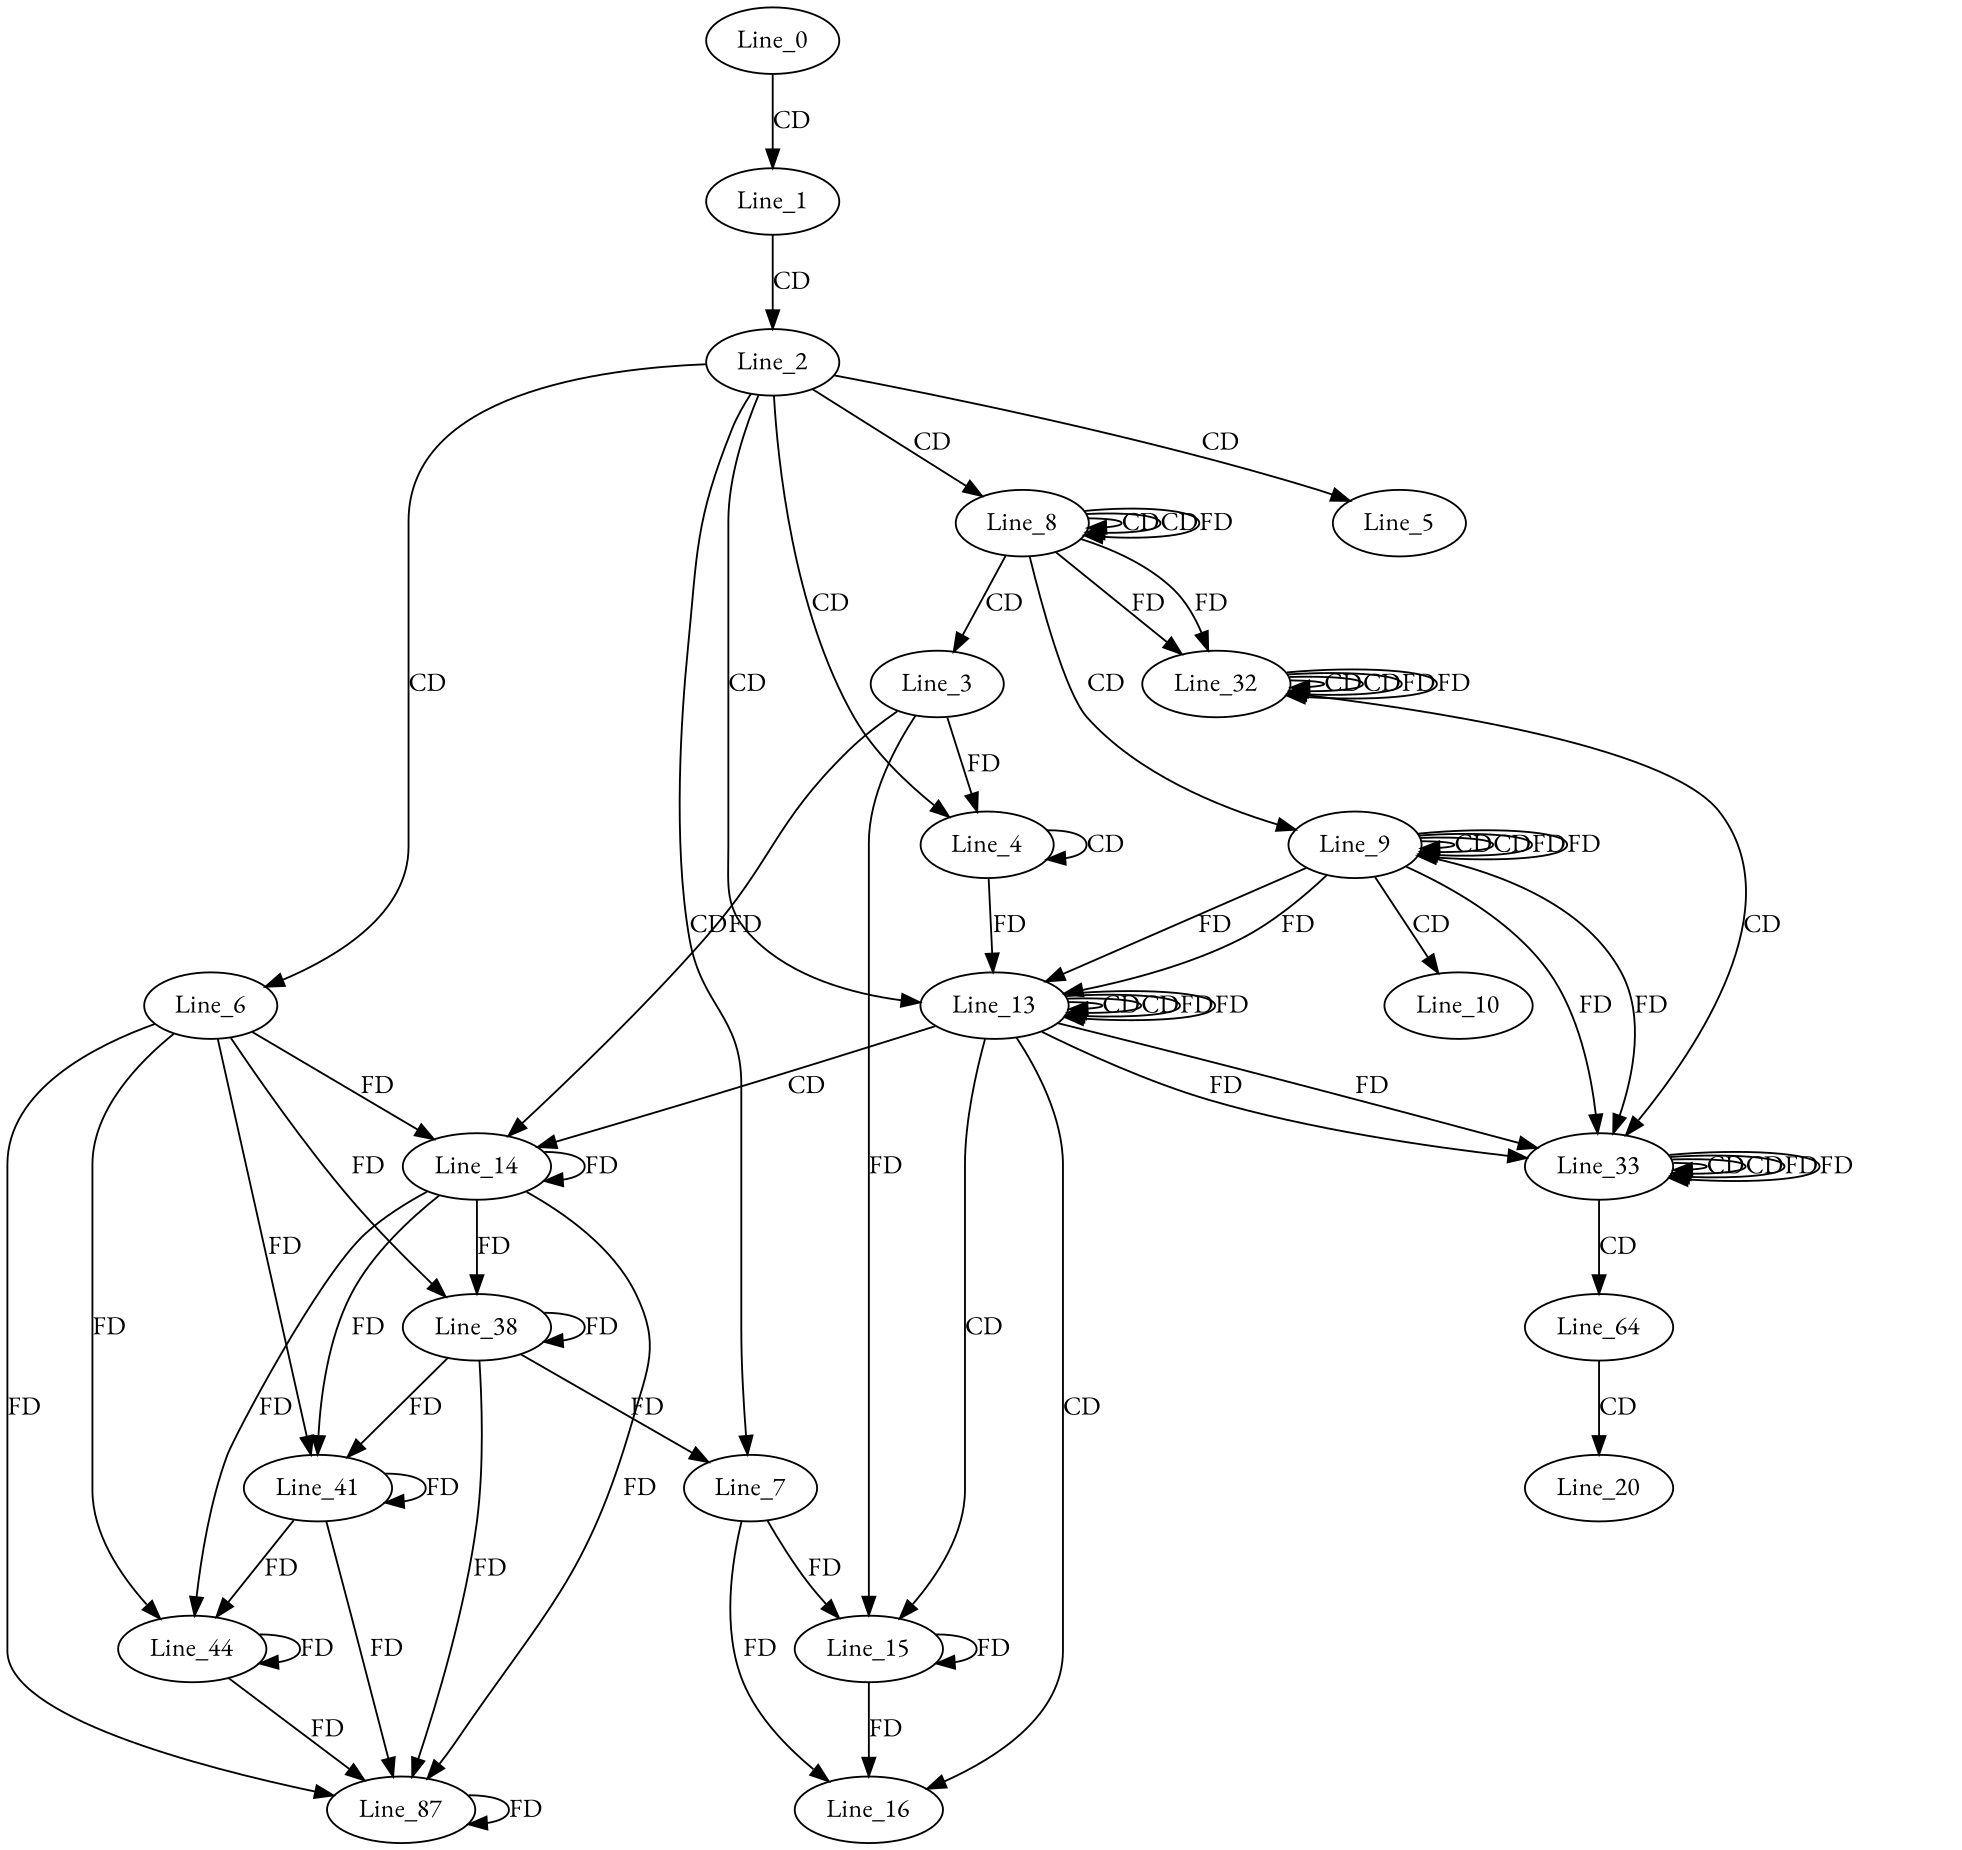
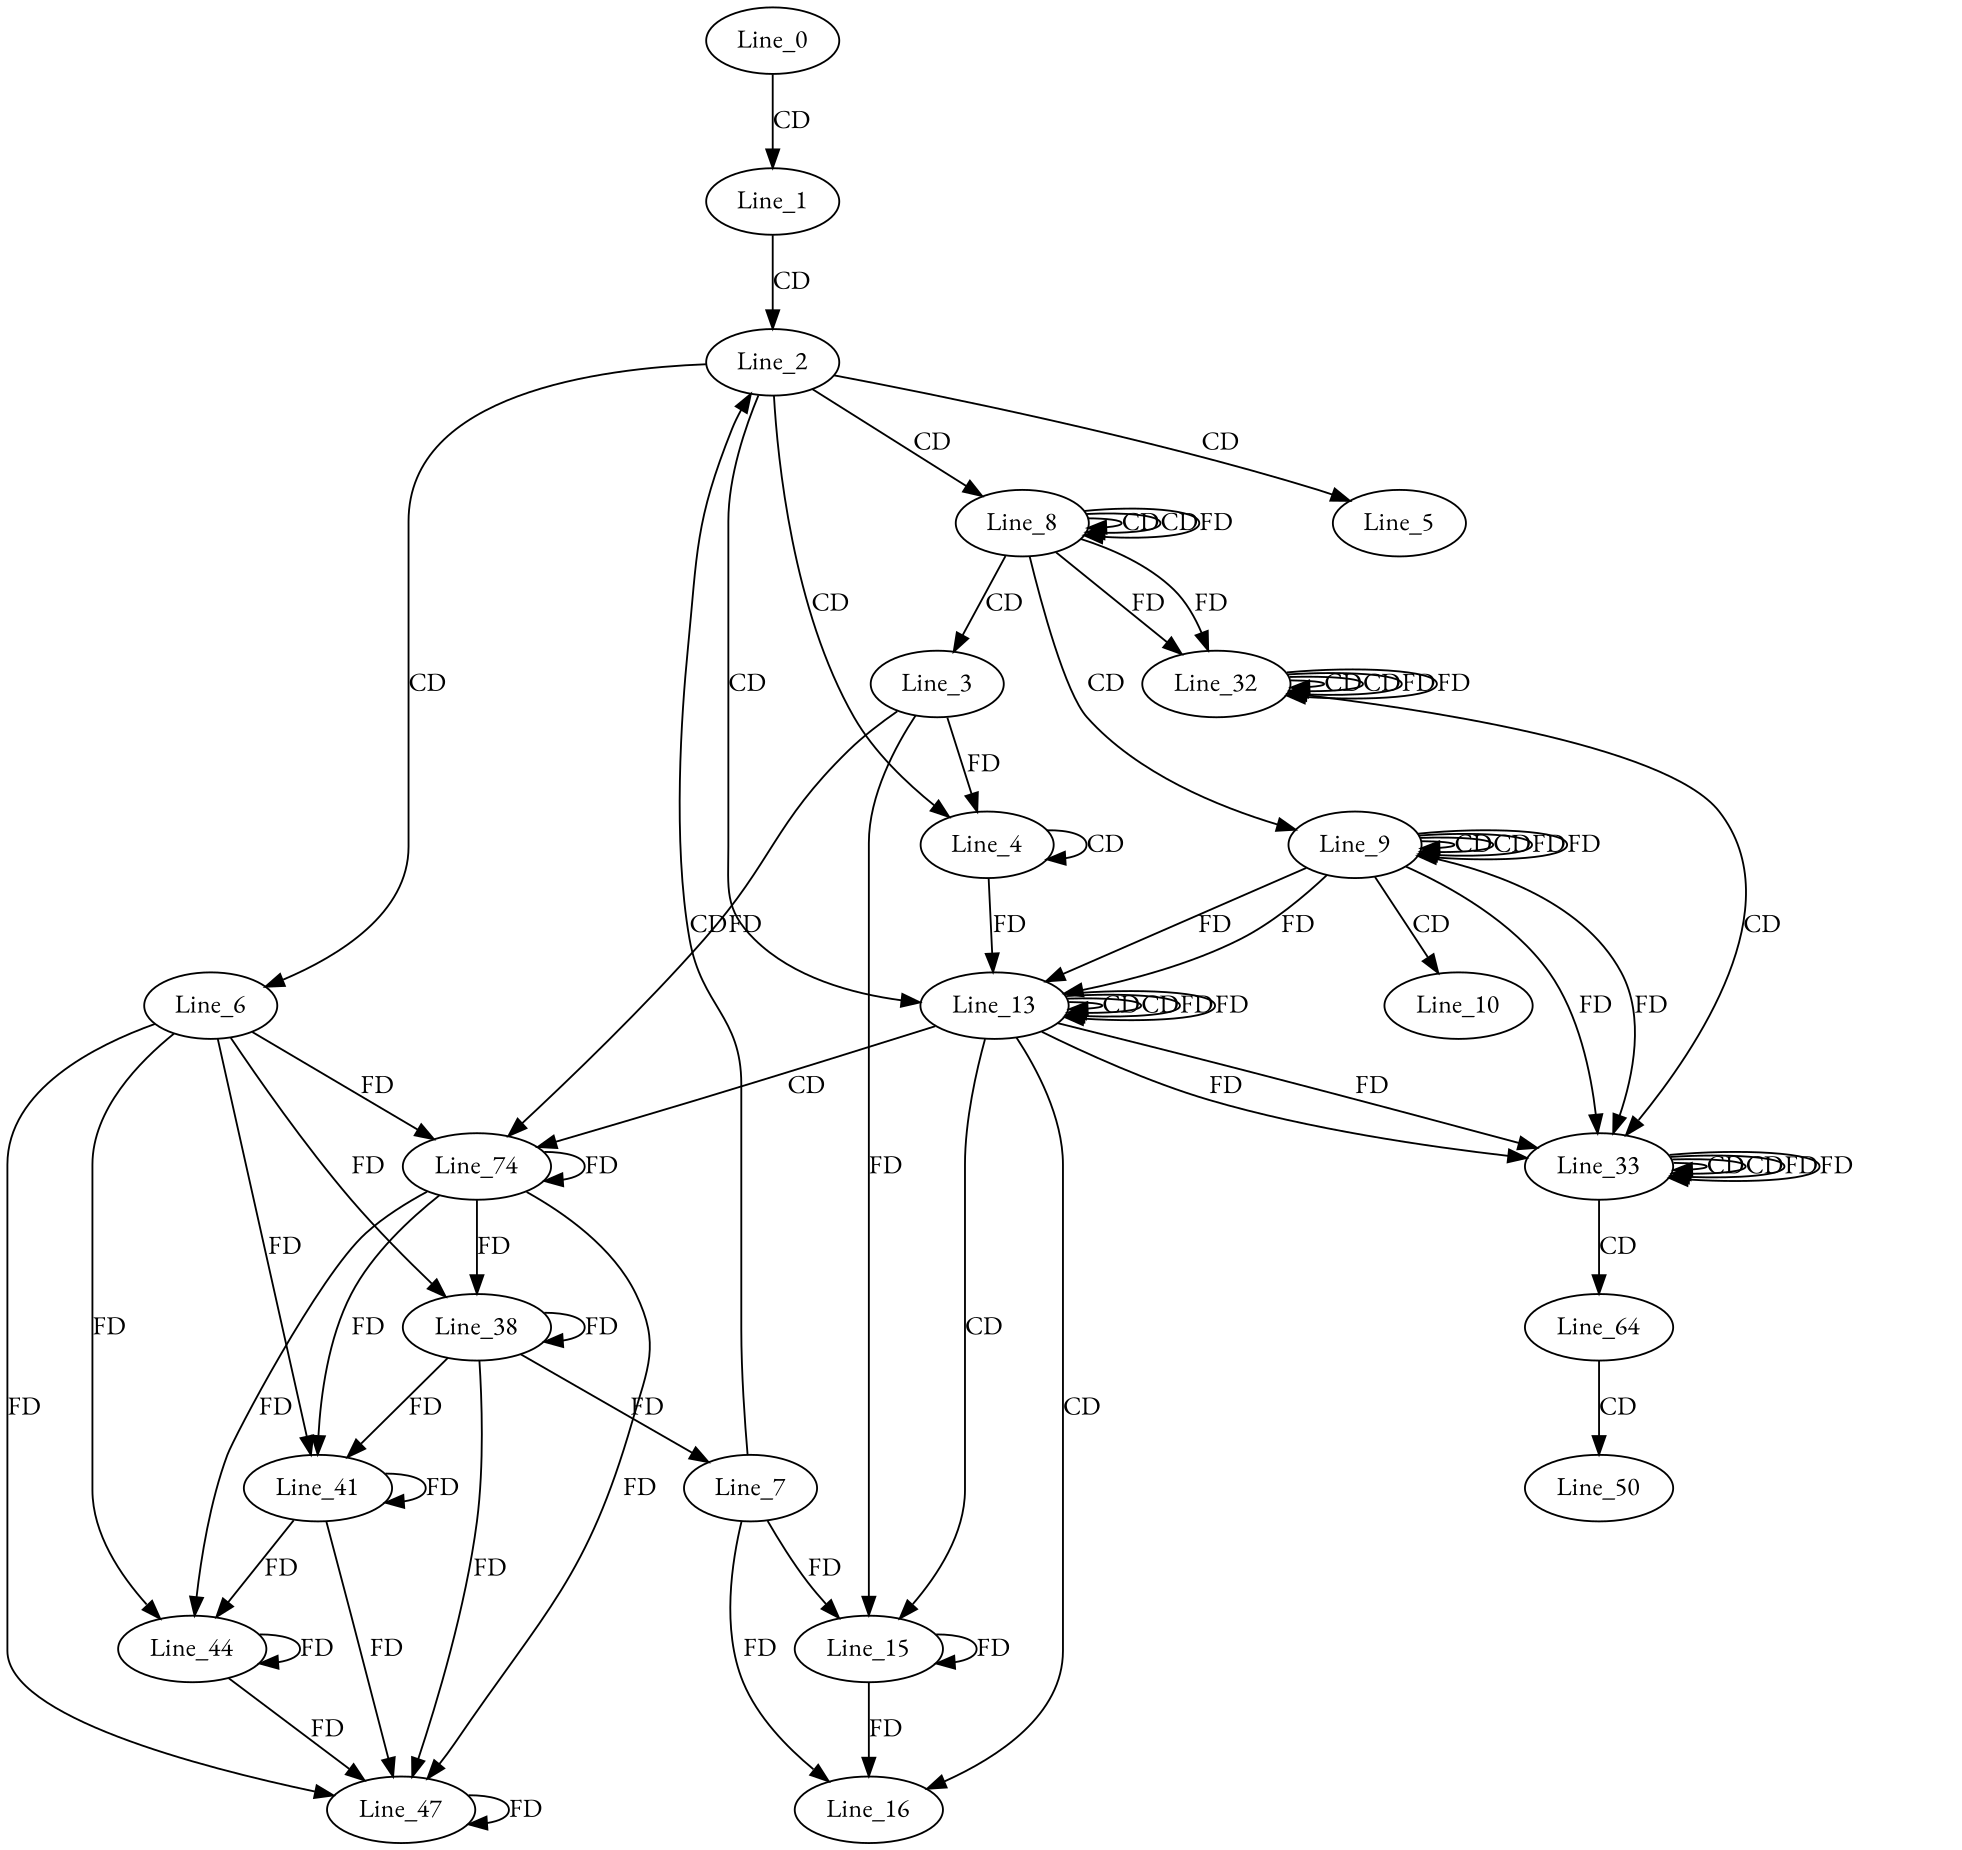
edge "Line_2" -> "Line_7": reversed
node "Line_14": label "Line_14" -> "Line_74"
node "Line_20": label "Line_20" -> "Line_50"
node "Line_87": label "Line_87" -> "Line_47"
